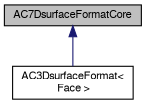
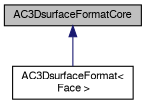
node "AC7DsurfaceFormatCore": label "AC7DsurfaceFormatCore" -> "AC3DsurfaceFormatCore"
